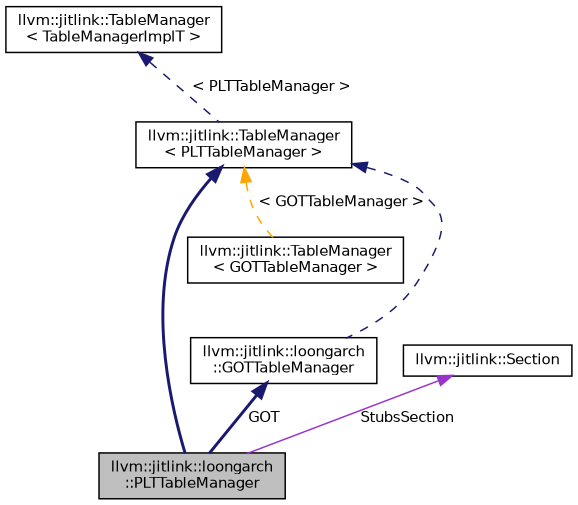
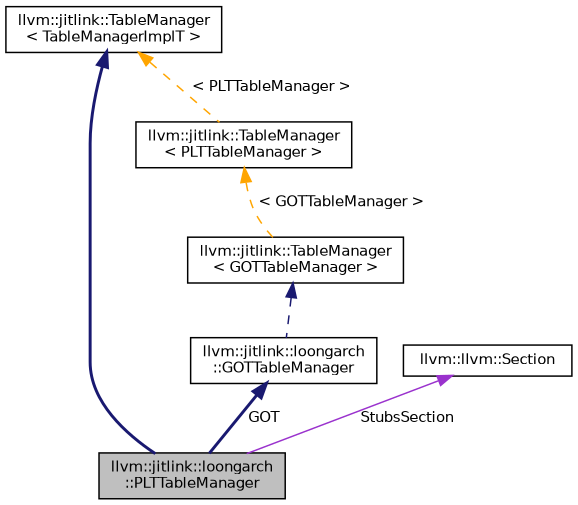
edge "llvm::jitlink::TableManager < PLTTableManager >" -> "llvm::jitlink::TableManager < TableManagerImplT >": color midnightblue -> orange
edge "llvm::jitlink::loongarch ::GOTTableManager" -> "llvm::jitlink::TableManager < PLTTableManager >": now "llvm::jitlink::loongarch ::GOTTableManager" -> "llvm::jitlink::TableManager < GOTTableManager >"
edge "llvm::jitlink::loongarch ::PLTTableManager" -> "llvm::jitlink::TableManager < PLTTableManager >": now "llvm::jitlink::loongarch ::PLTTableManager" -> "llvm::jitlink::TableManager < TableManagerImplT >"
node "llvm::jitlink::Section": label "llvm::jitlink::Section" -> "llvm::llvm::Section"
